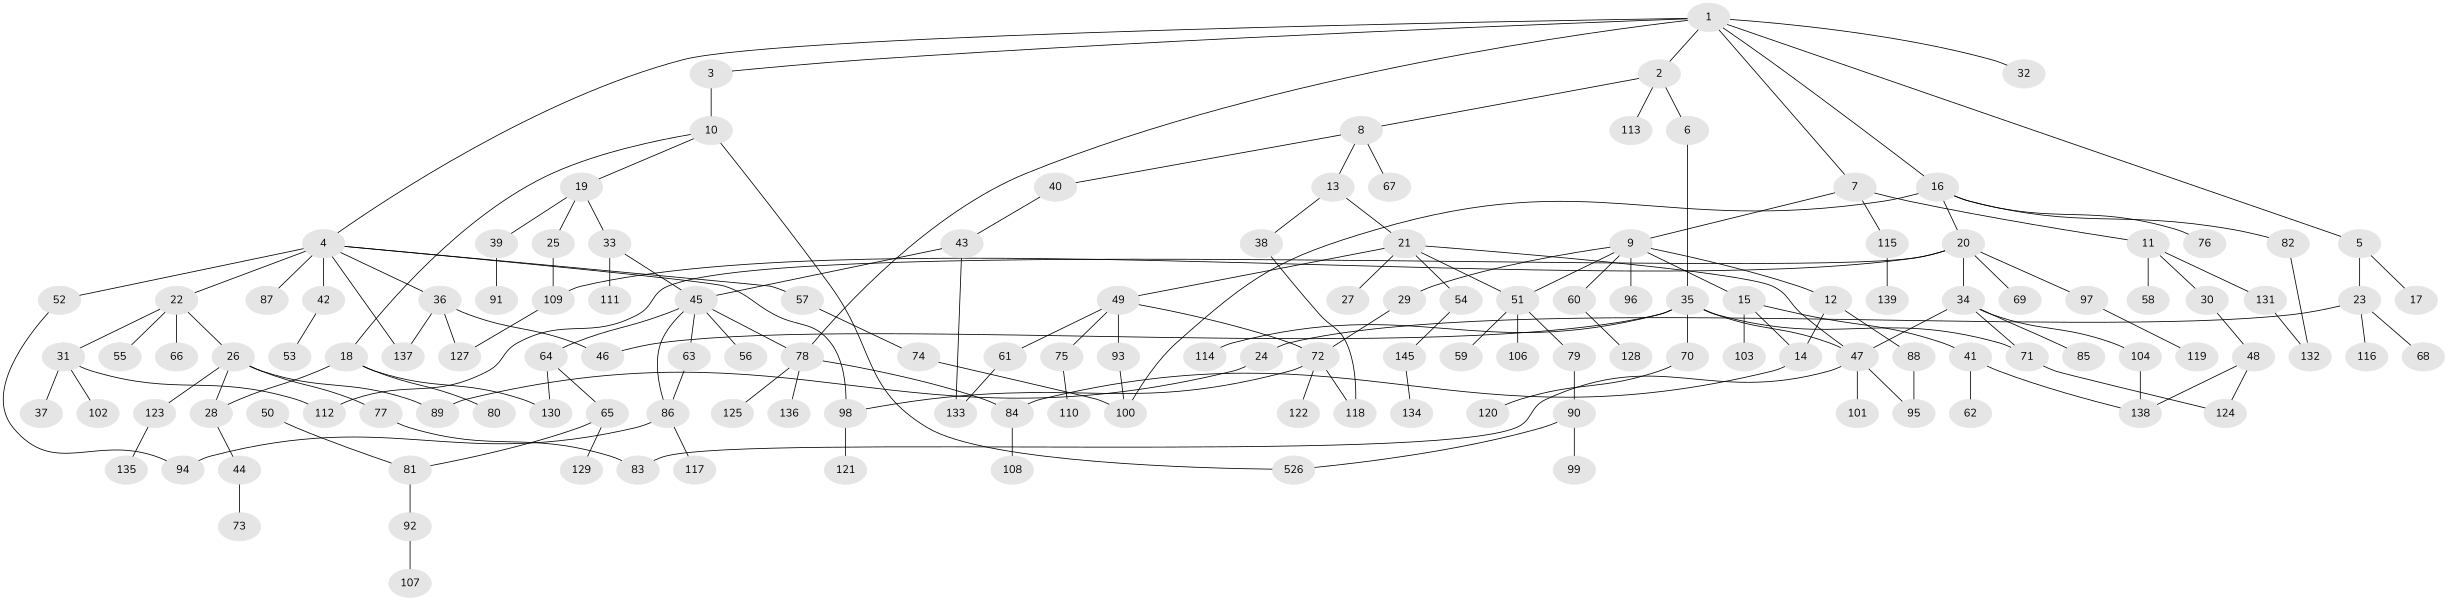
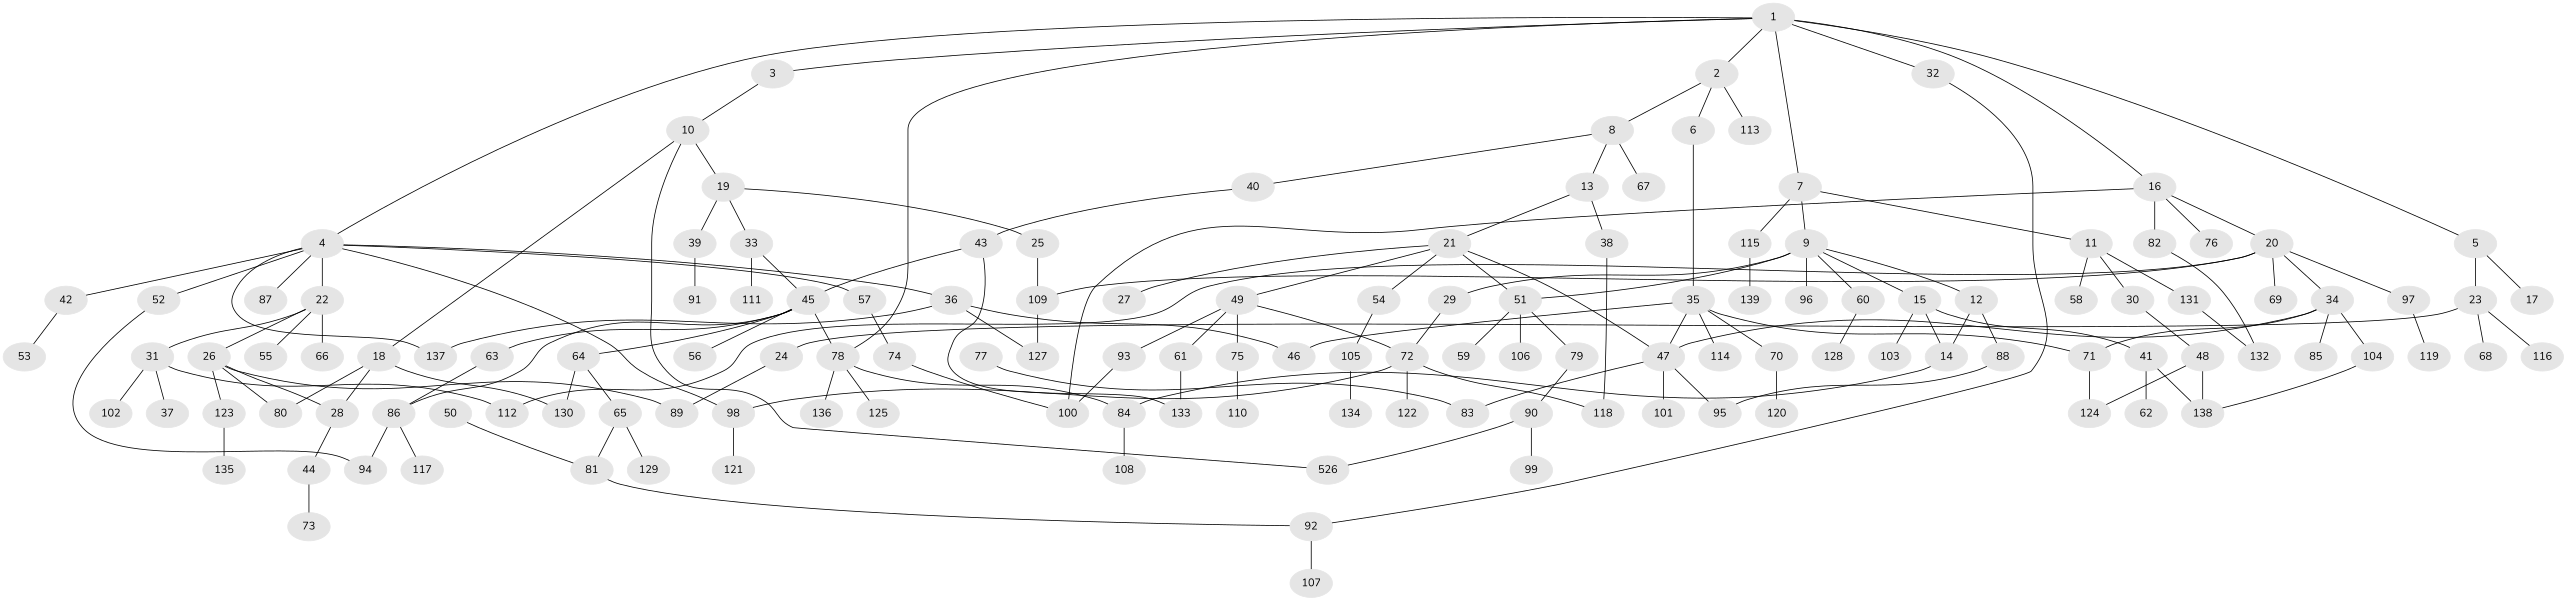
node "145": label "145" -> "105"
edge "26" -- "77": now "26" -- "80"
edge "32" -- "92": added
